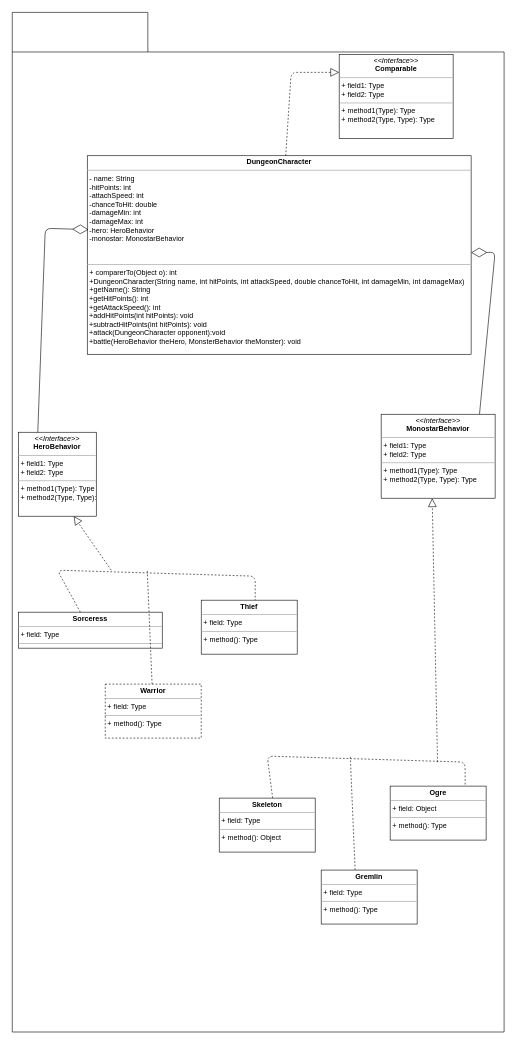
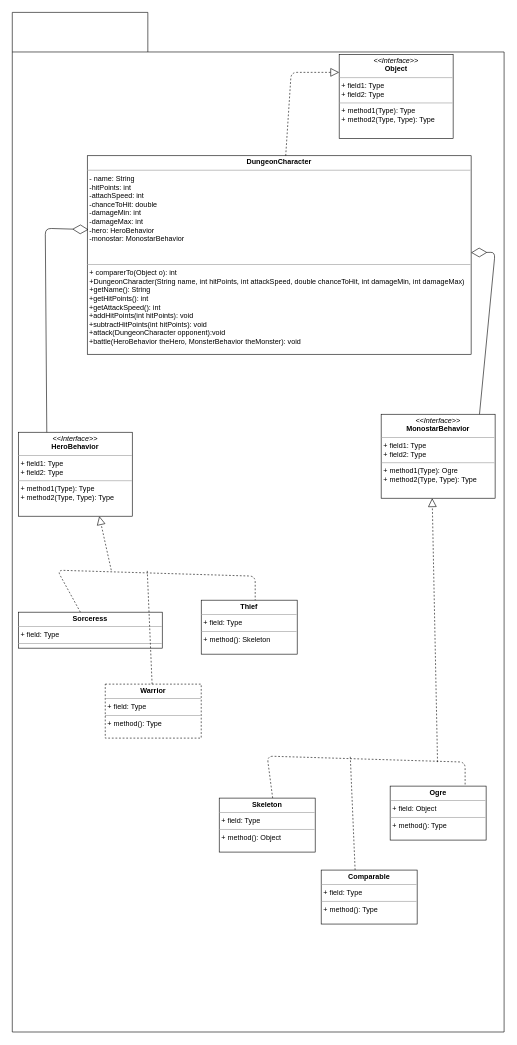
node "<<Interface>> Comparable + field1: Type + field2: Type + method1(Type): Type + method2(Type, Type): Type": label "<<Interface>> Comparable + field1: Type + field2: Type + method1(Type): Type + method2(Type, Type): Type" -> "<<Interface>> Object + field1: Type + field2: Type + method1(Type): Type + method2(Type, Type): Type"
node "<<Interface>> MonostarBehavior + field1: Type + field2: Type + method1(Type): Type + method2(Type, Type): Type": label "<<Interface>> MonostarBehavior + field1: Type + field2: Type + method1(Type): Type + method2(Type, Type): Type" -> "<<Interface>> MonostarBehavior + field1: Type + field2: Type + method1(Type): Ogre + method2(Type, Type): Type"
node "<<Interface>> HeroBehavior + field1: Type + field2: Type + method1(Type): Type + method2(Type, Type): Type": size 78x84 -> 114x84
node "Thief + field: Type + method(): Type": label "Thief + field: Type + method(): Type" -> "Thief + field: Type + method(): Skeleton"
node "Gremlin + field: Type + method(): Type": label "Gremlin + field: Type + method(): Type" -> "Comparable + field: Type + method(): Type"
